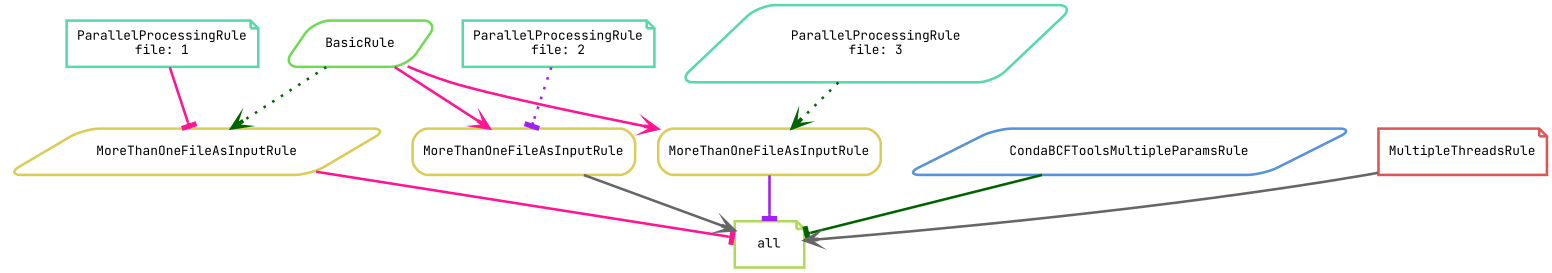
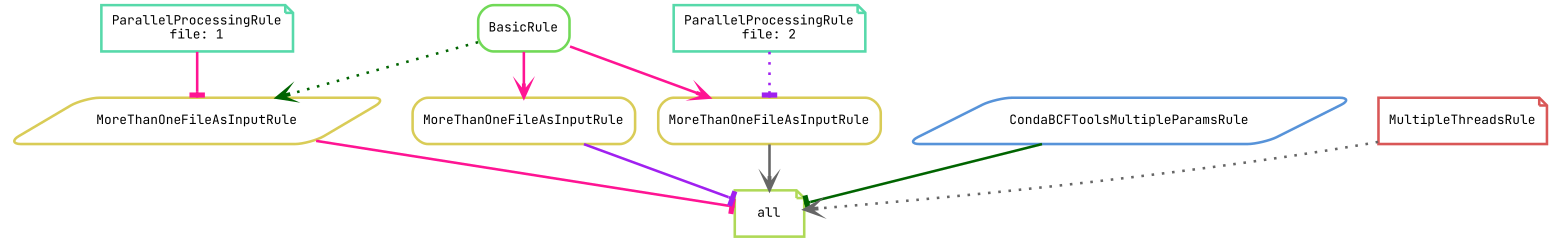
node "BasicRule": shape parallelogram -> box
node "ParallelProcessingRule file: 3": removed
edge "MultipleThreadsRule" -> "all": style solid -> dotted
